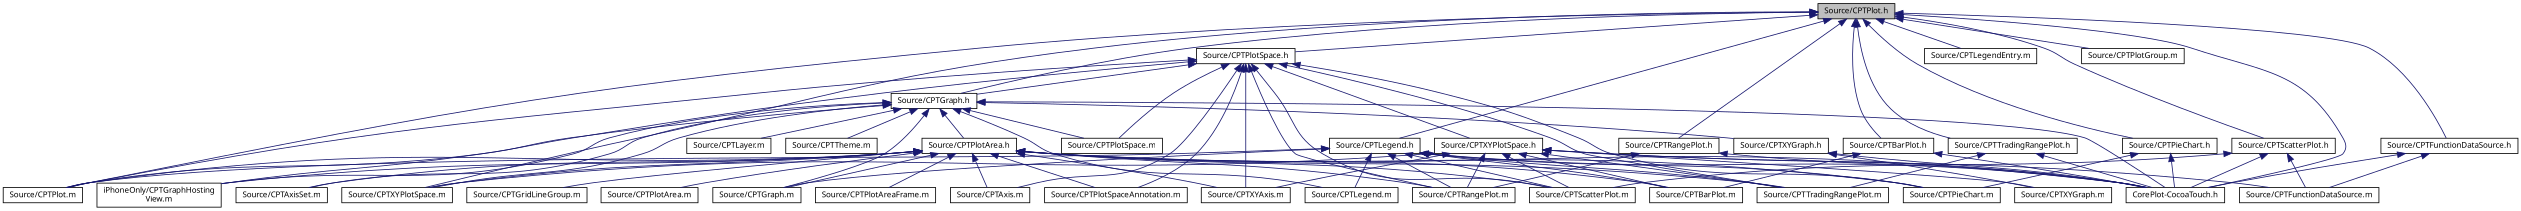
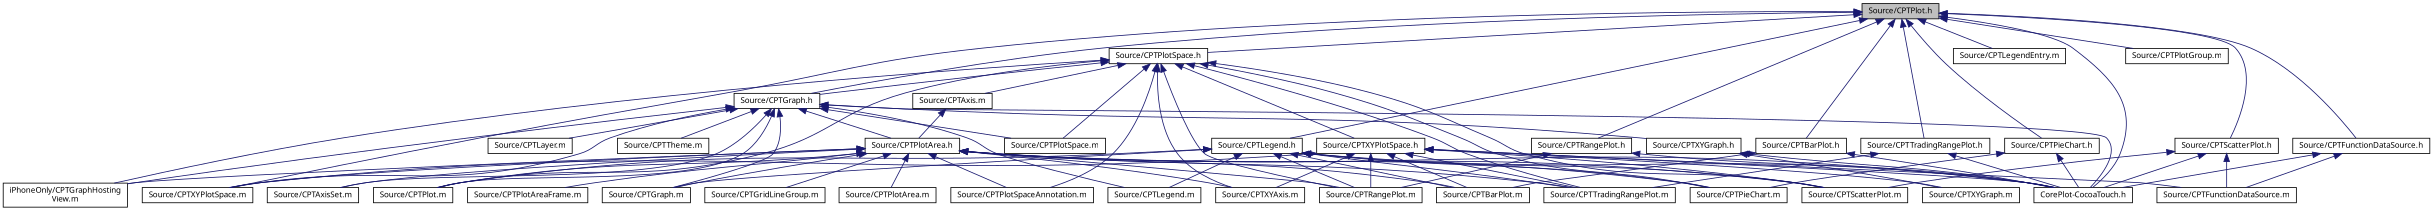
edge "Source/CPTPlot.m" -> "Source/CPTPlot.h": removed
edge "Source/CPTAxis.m" -> "Source/CPTPlotArea.h": reversed
